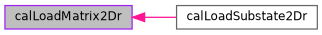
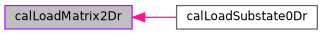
node "calLoadSubstate2Dr": label "calLoadSubstate2Dr" -> "calLoadSubstate0Dr"
